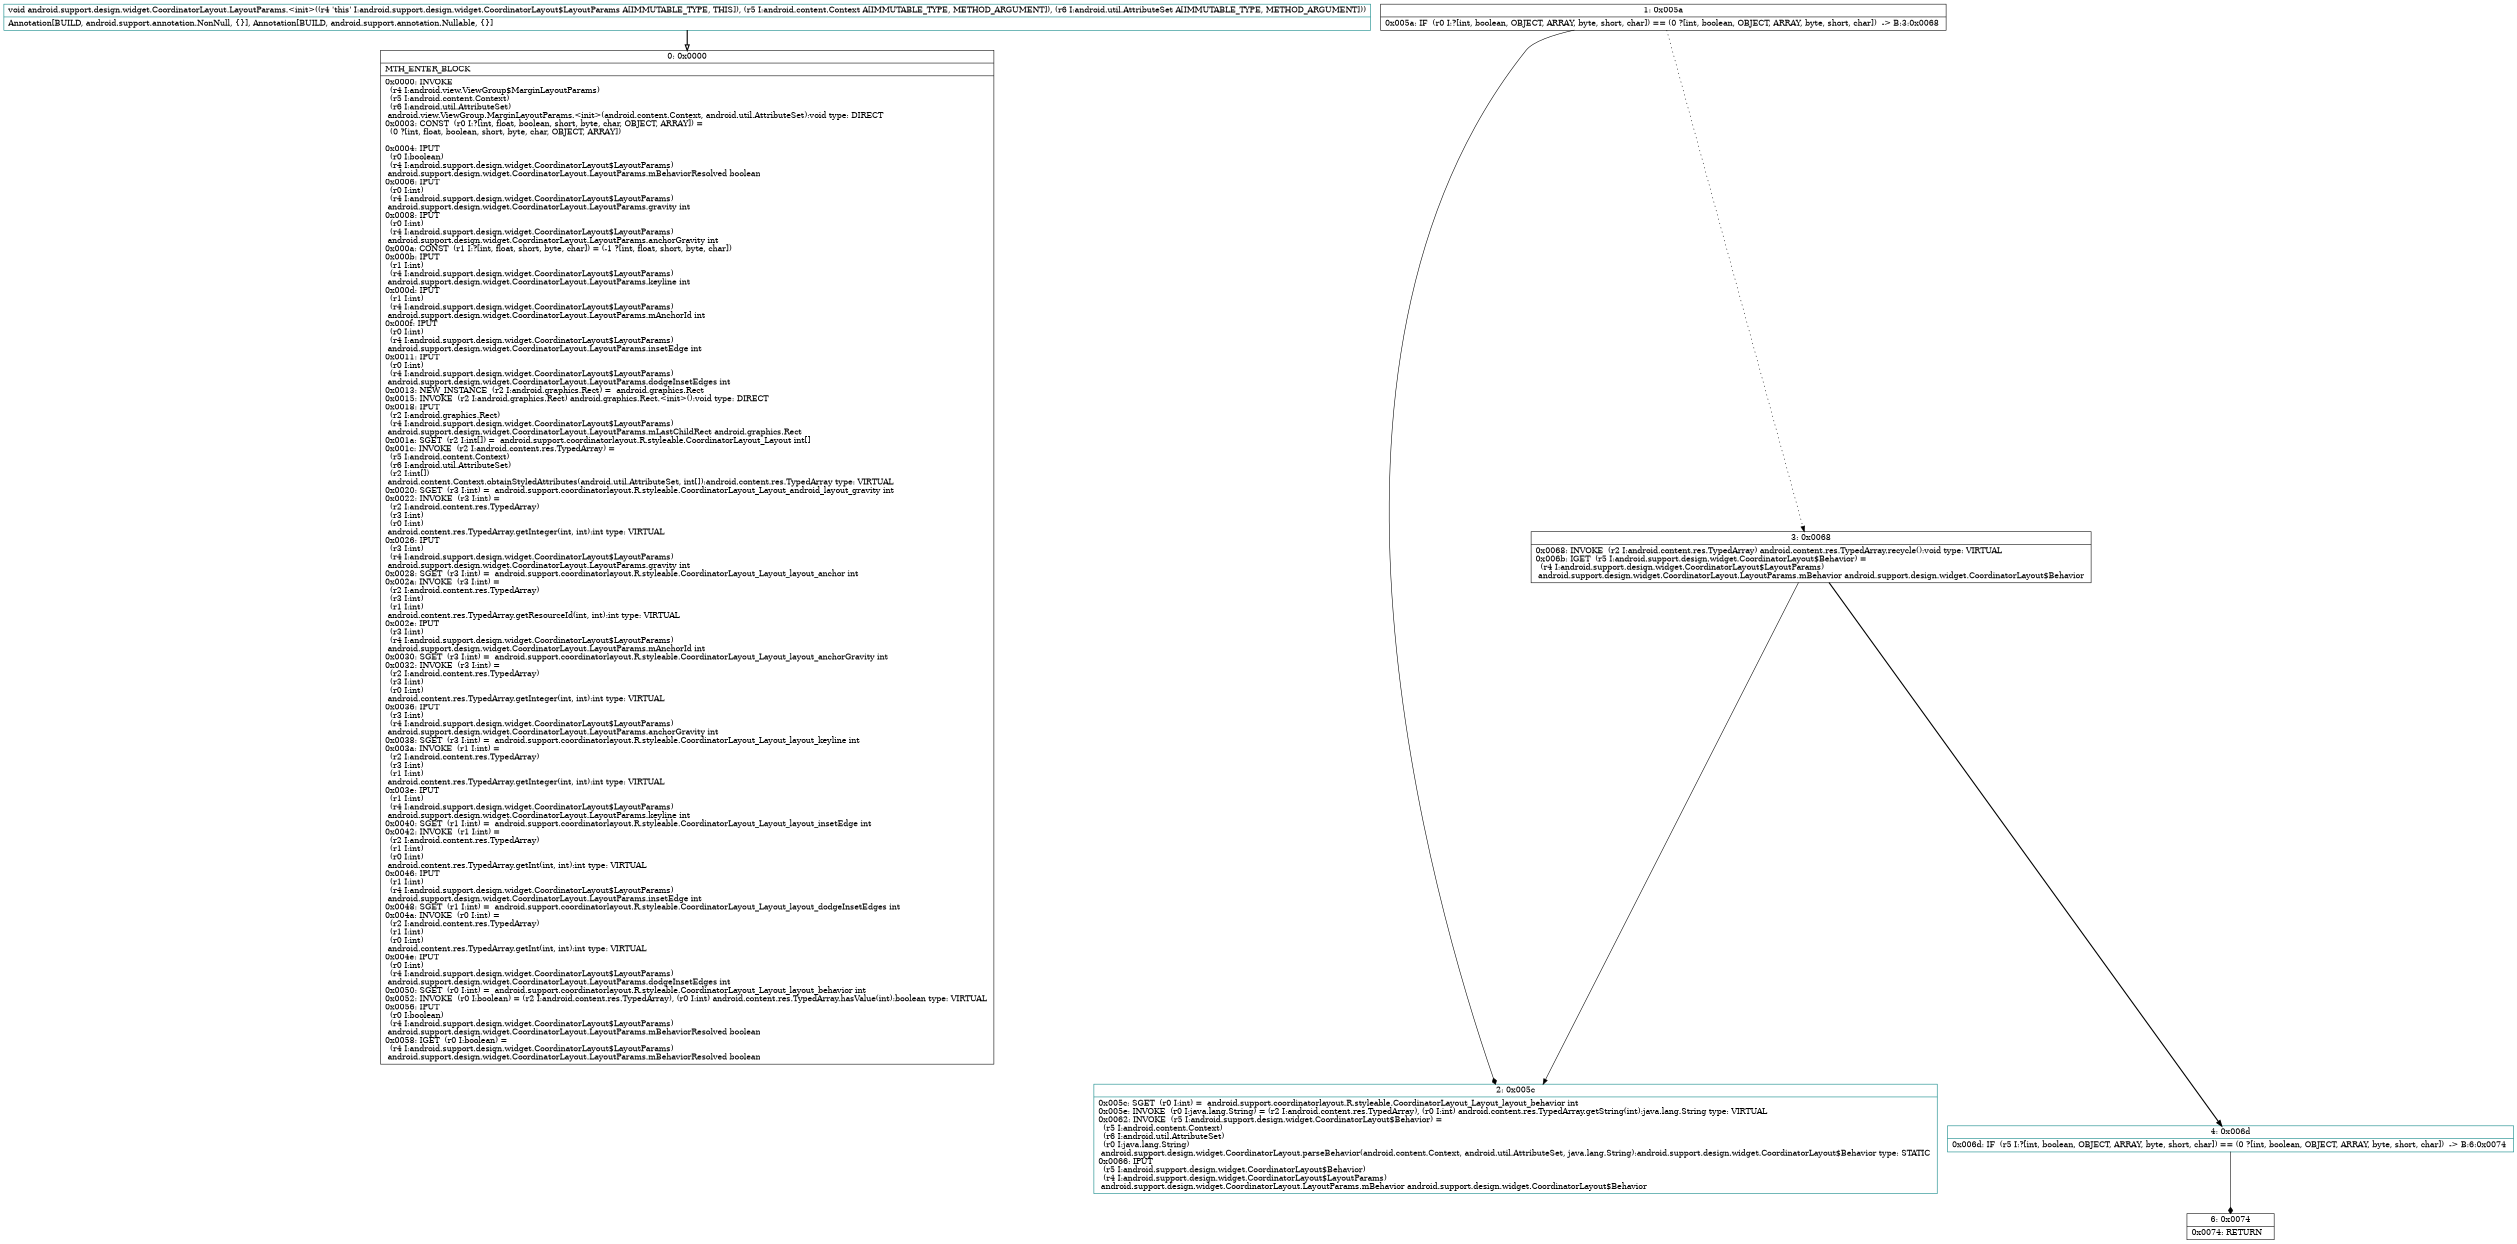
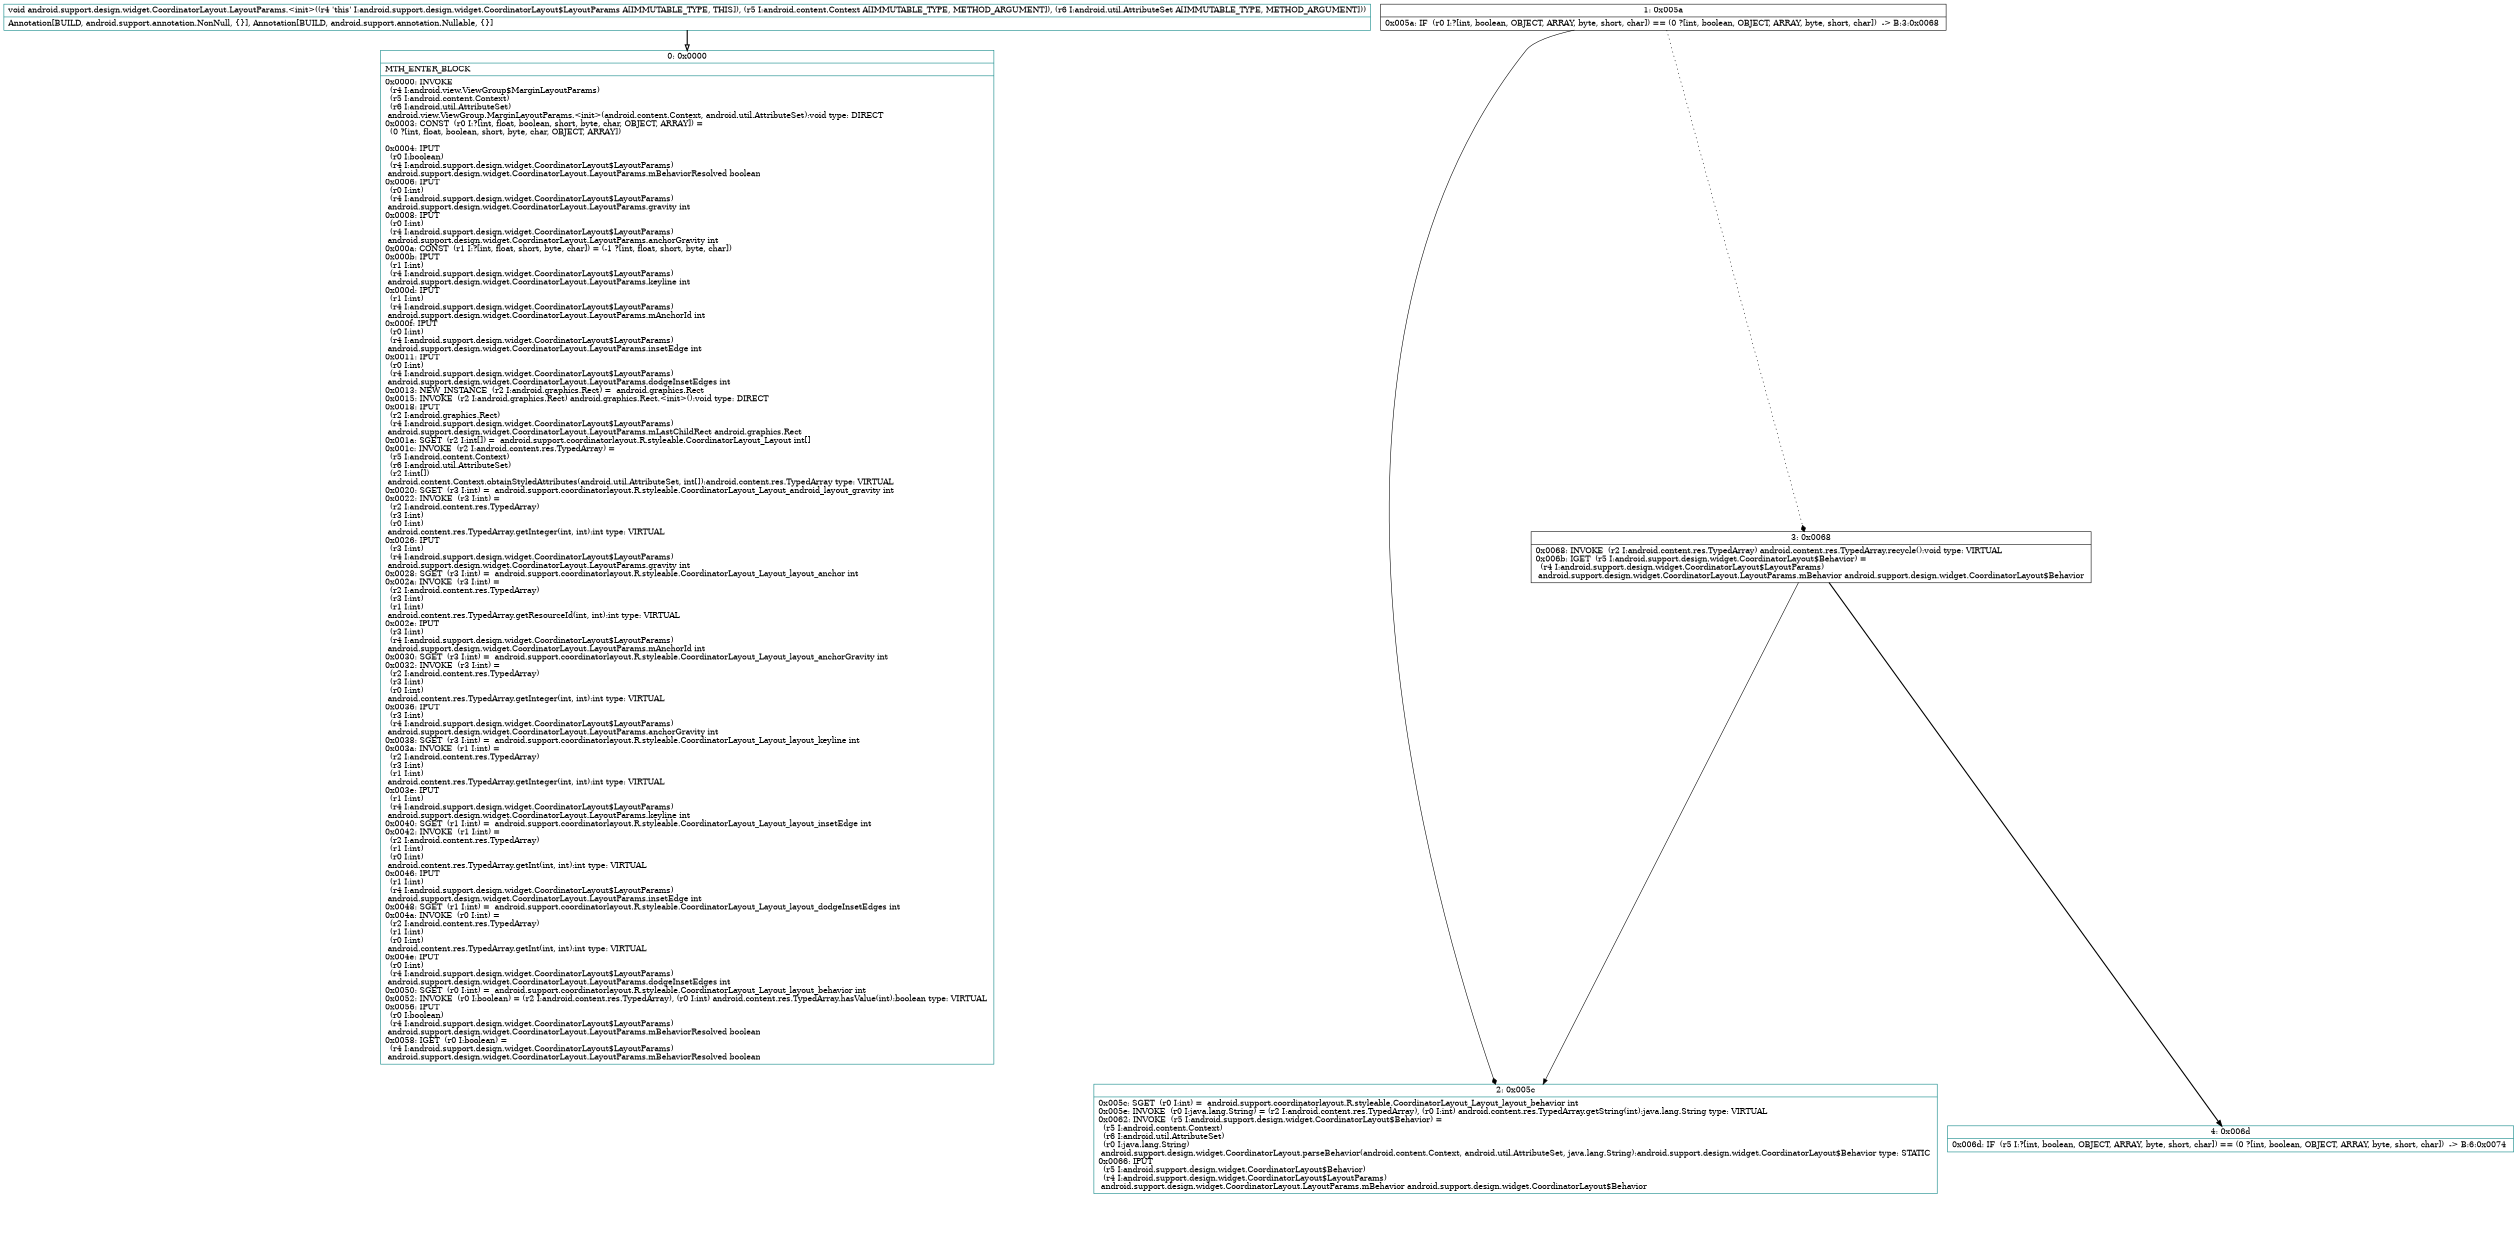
edge "1: 0x005a" -> "3: 0x0068": arrowhead normal -> diamond
node "0: 0x0000": color black -> teal
node "6: 0x0074": removed
